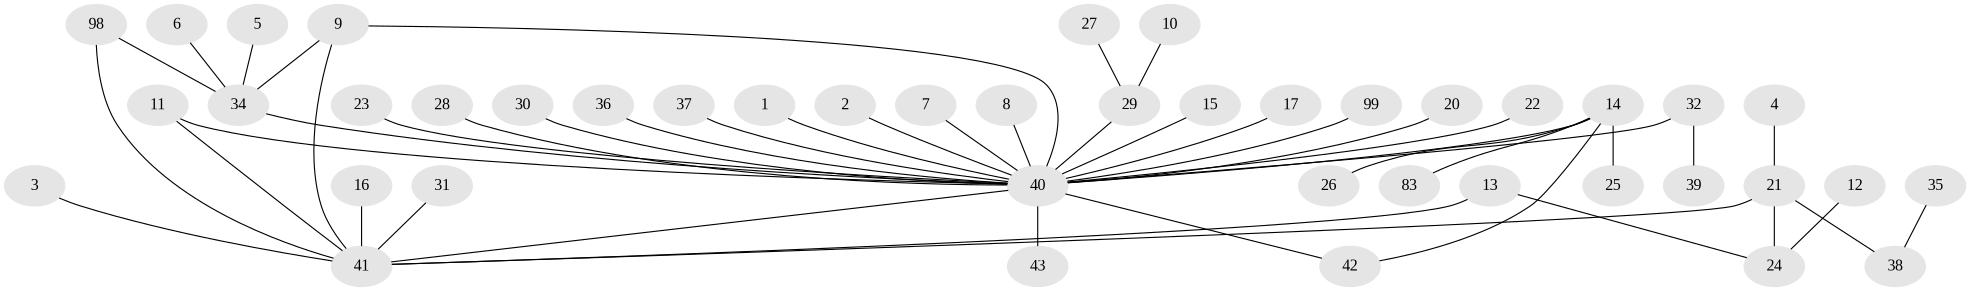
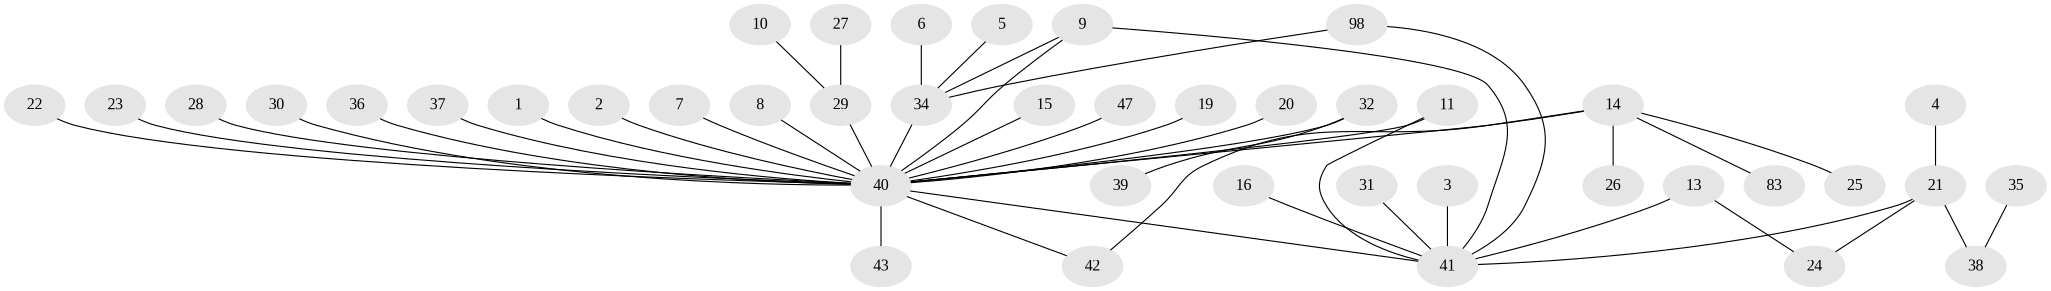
node "17": label "17" -> "47"
node "99": label "99" -> "19"
node "12": removed
